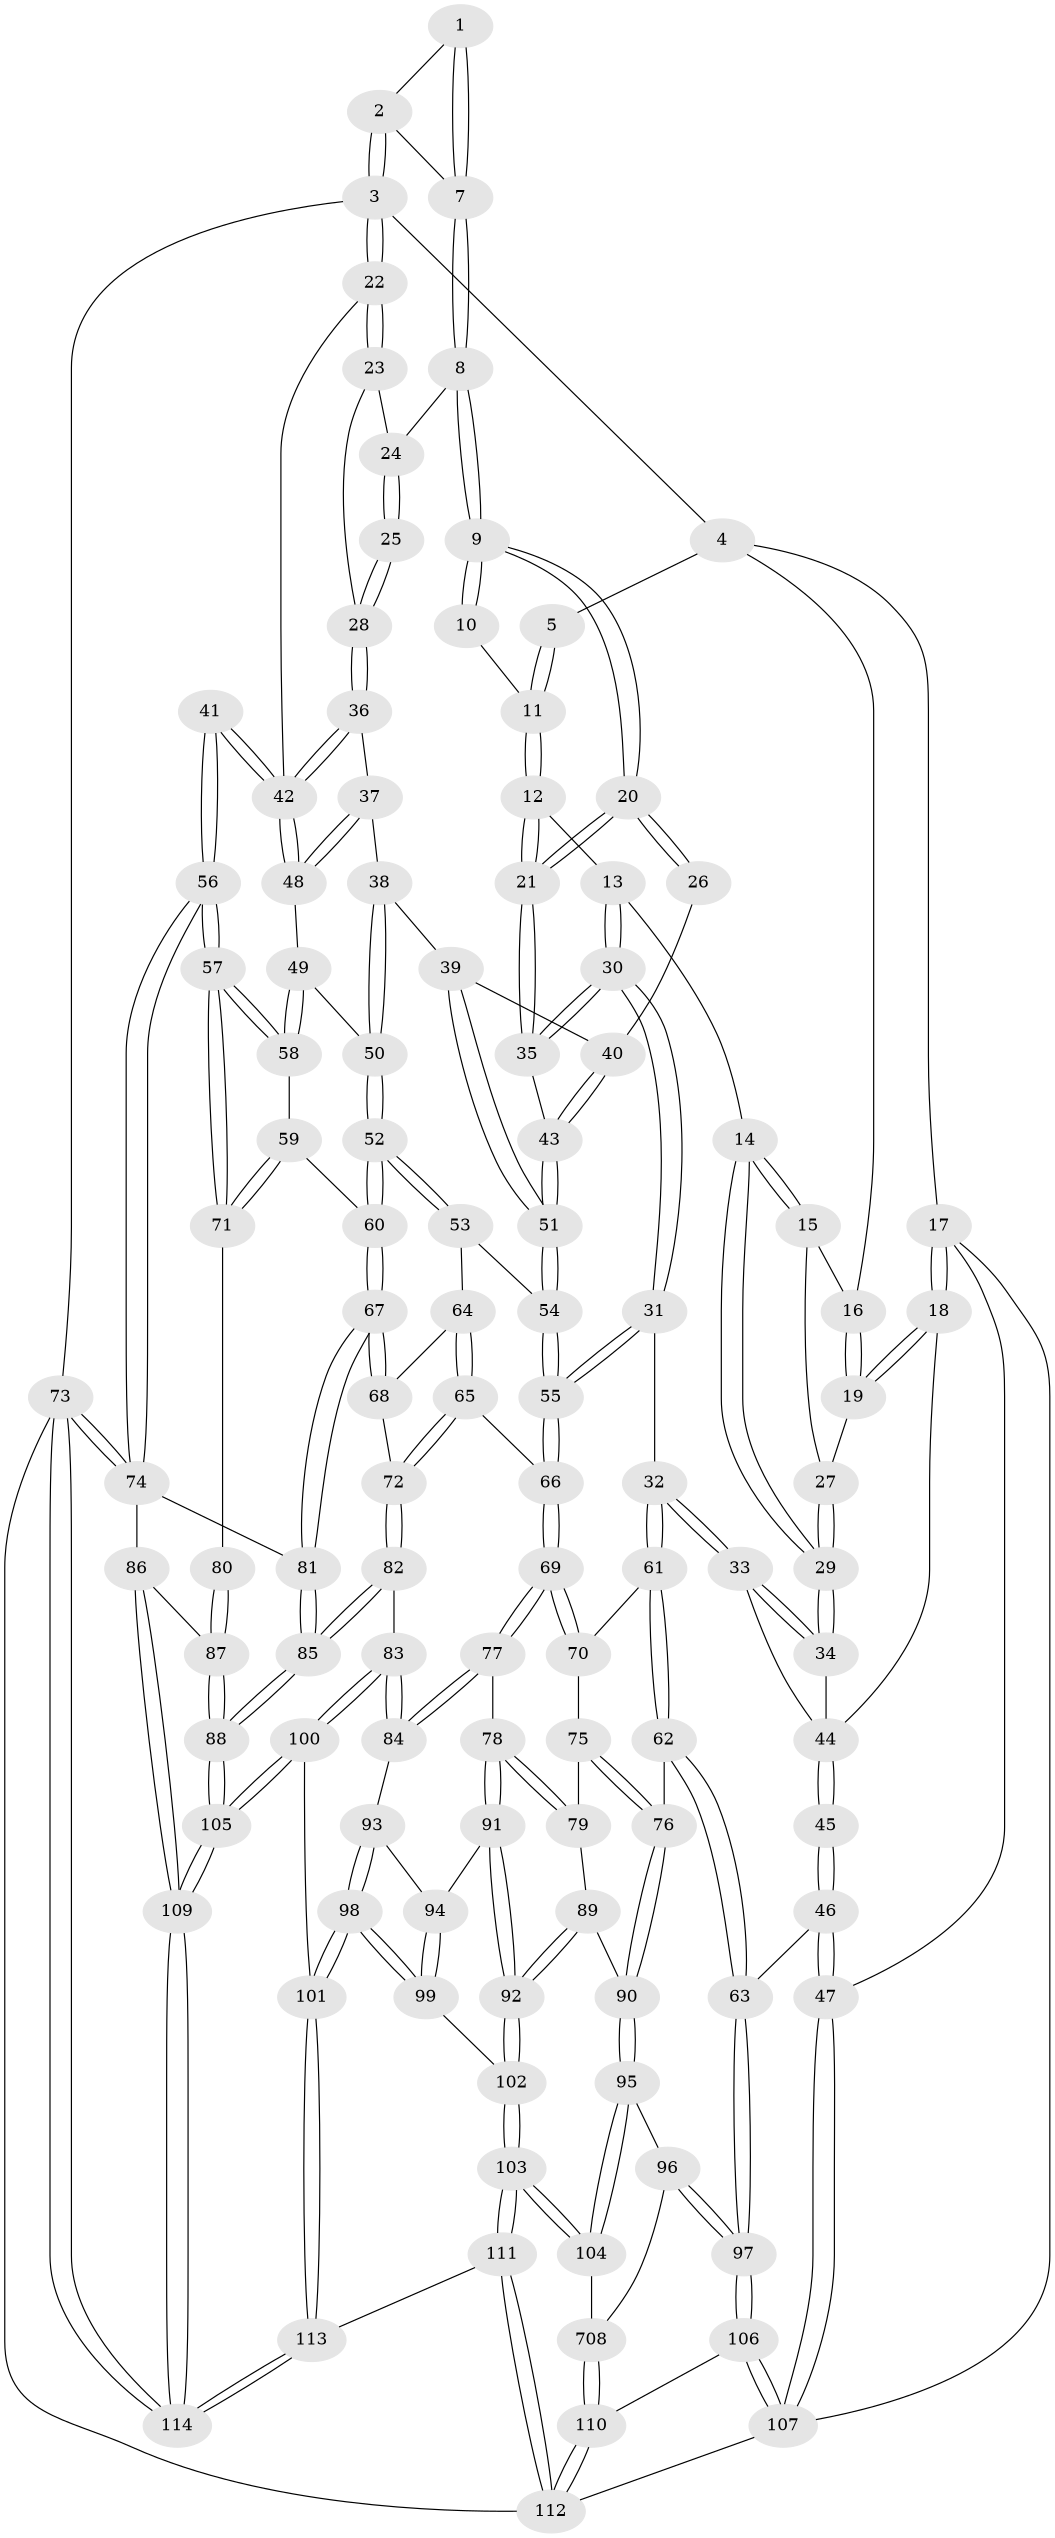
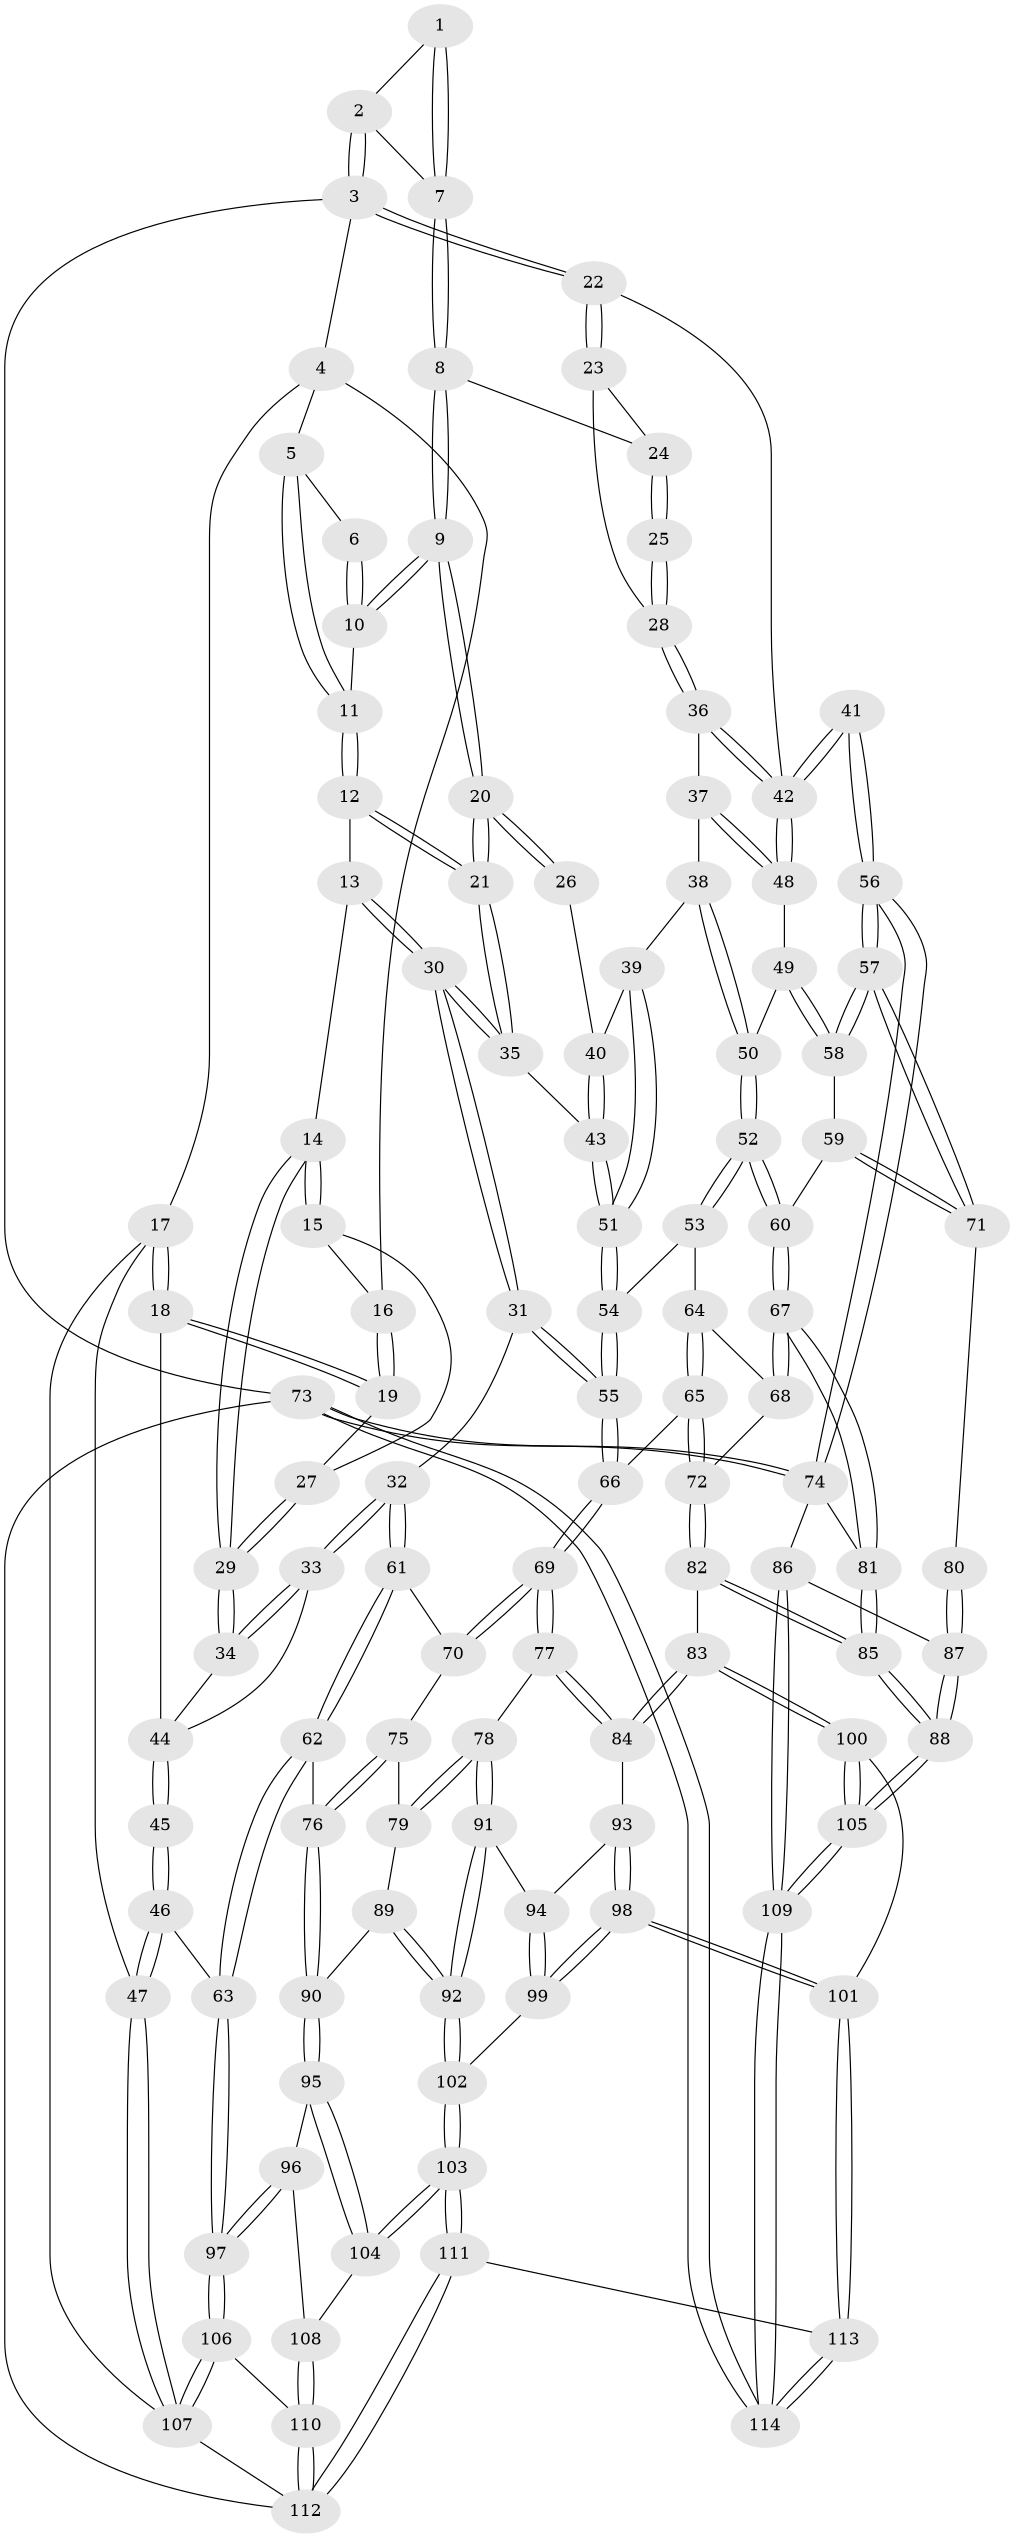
node "6": added
node "708": label "708" -> "108"
